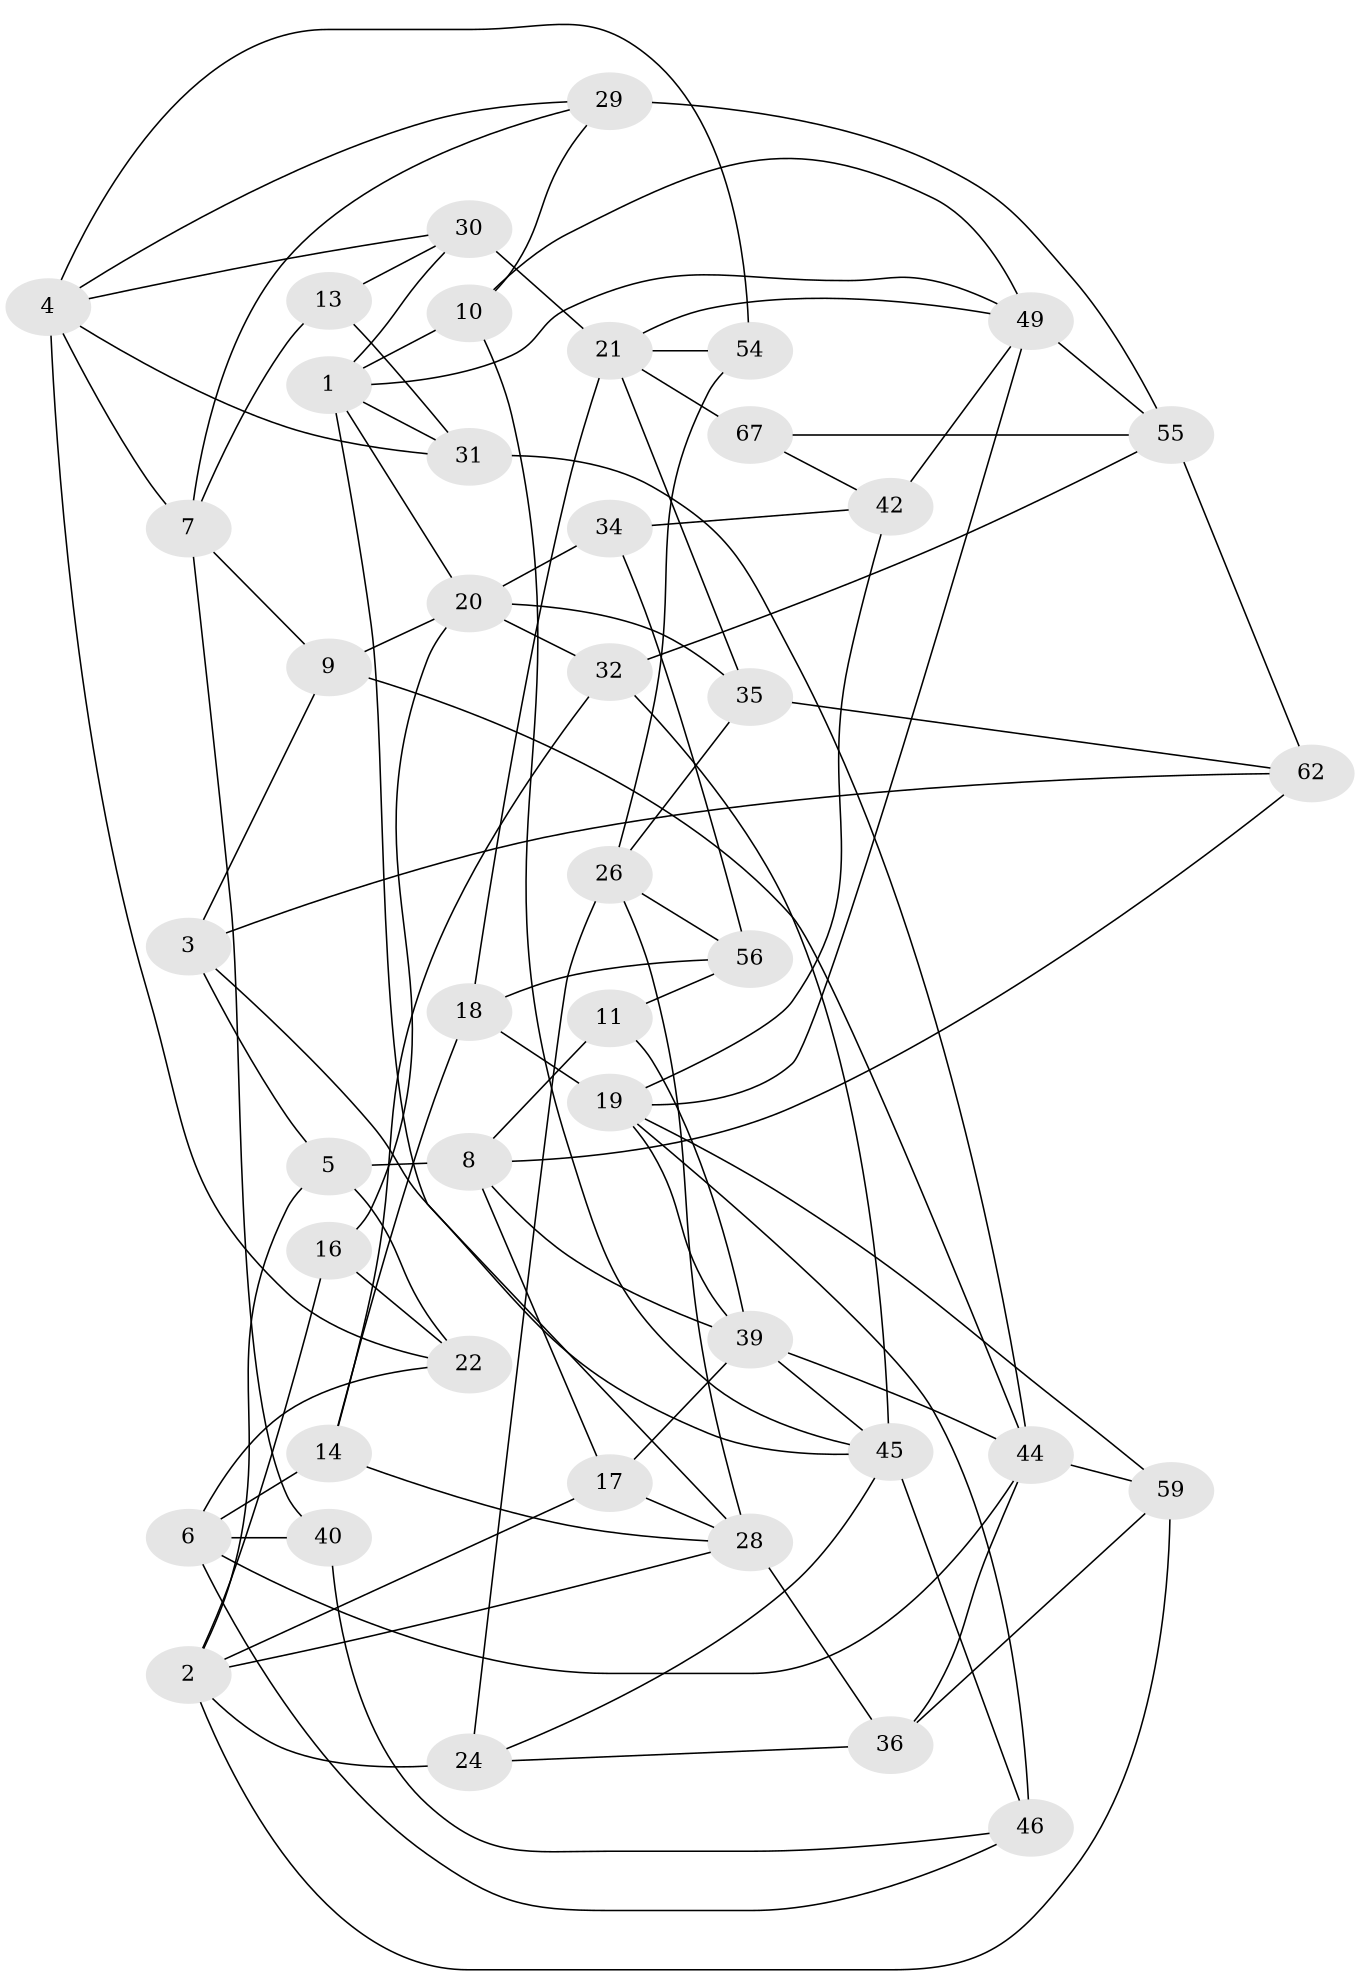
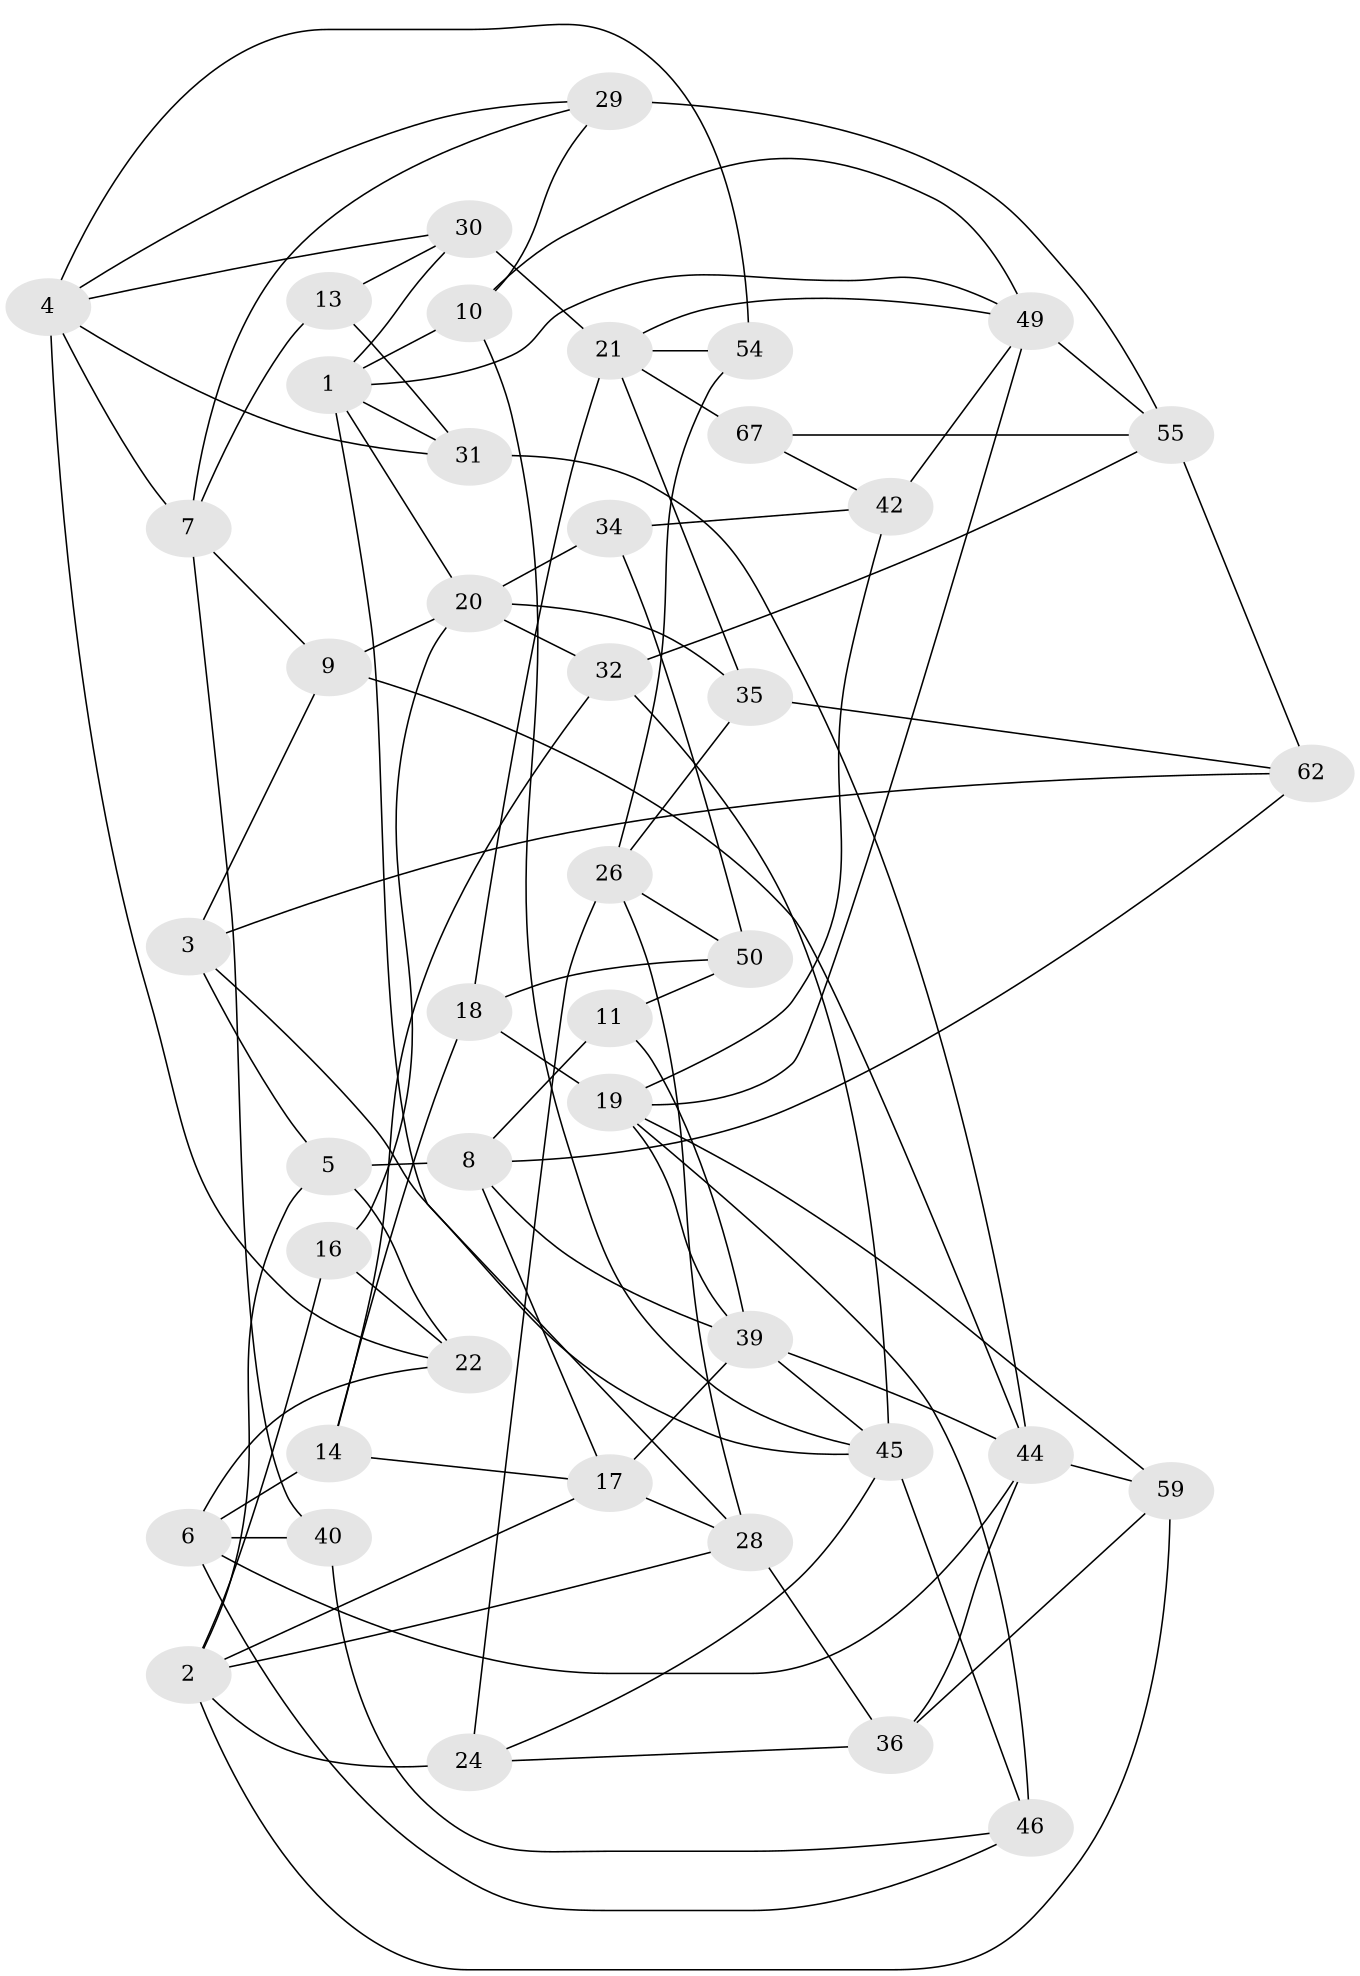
node "56": label "56" -> "50"
edge "14" -- "28": now "14" -- "17"
